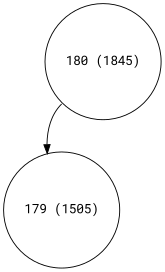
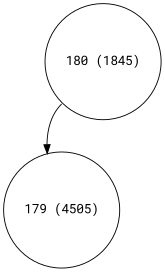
node "179 (1505)": label "179 (1505)" -> "179 (4505)"
